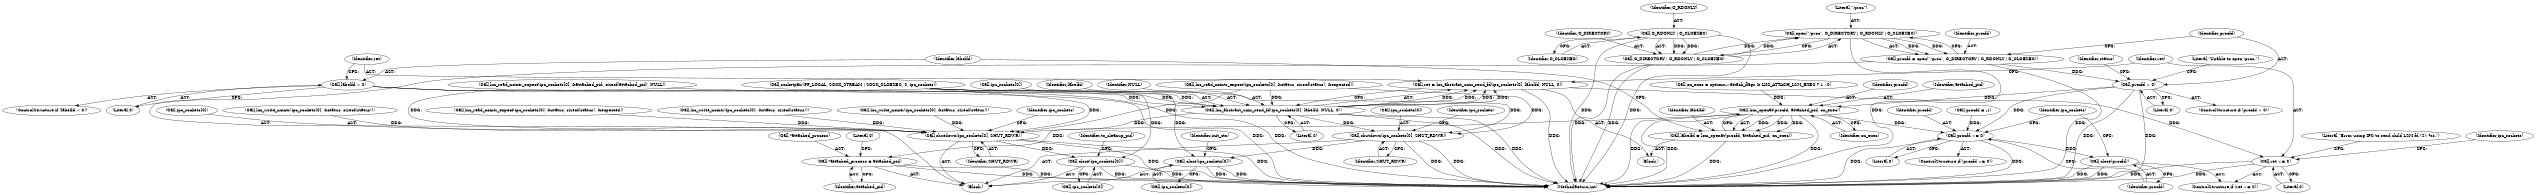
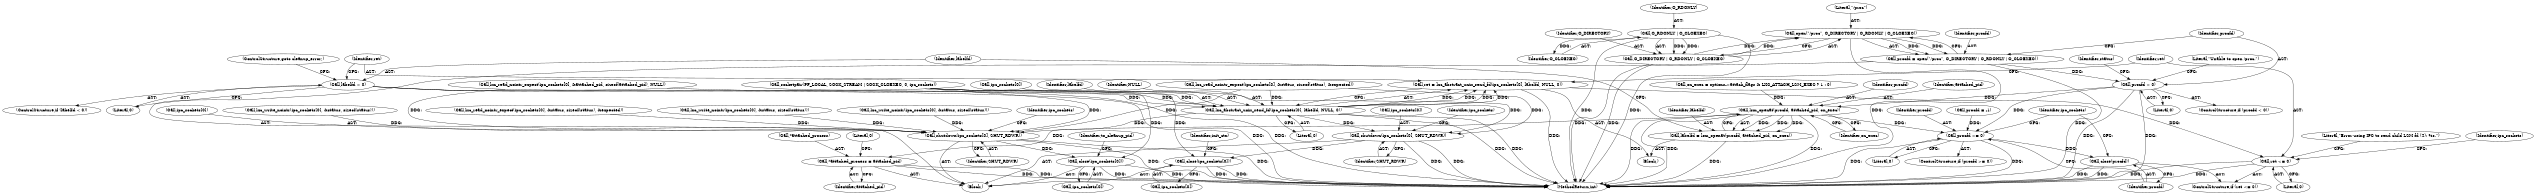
edge "(Call,O_RDONLY | O_CLOEXEC)" -> "(Identifier,O_CLOEXEC)": label "CFG: " -> "DDG: "
node "(ControlStructure,goto cleanup_error;)": added
edge "(Identifier,on_exec)" -> "(Call,lsm_openat(procfd, attached_pid, on_exec))": label "AST: " -> "CFG: "
